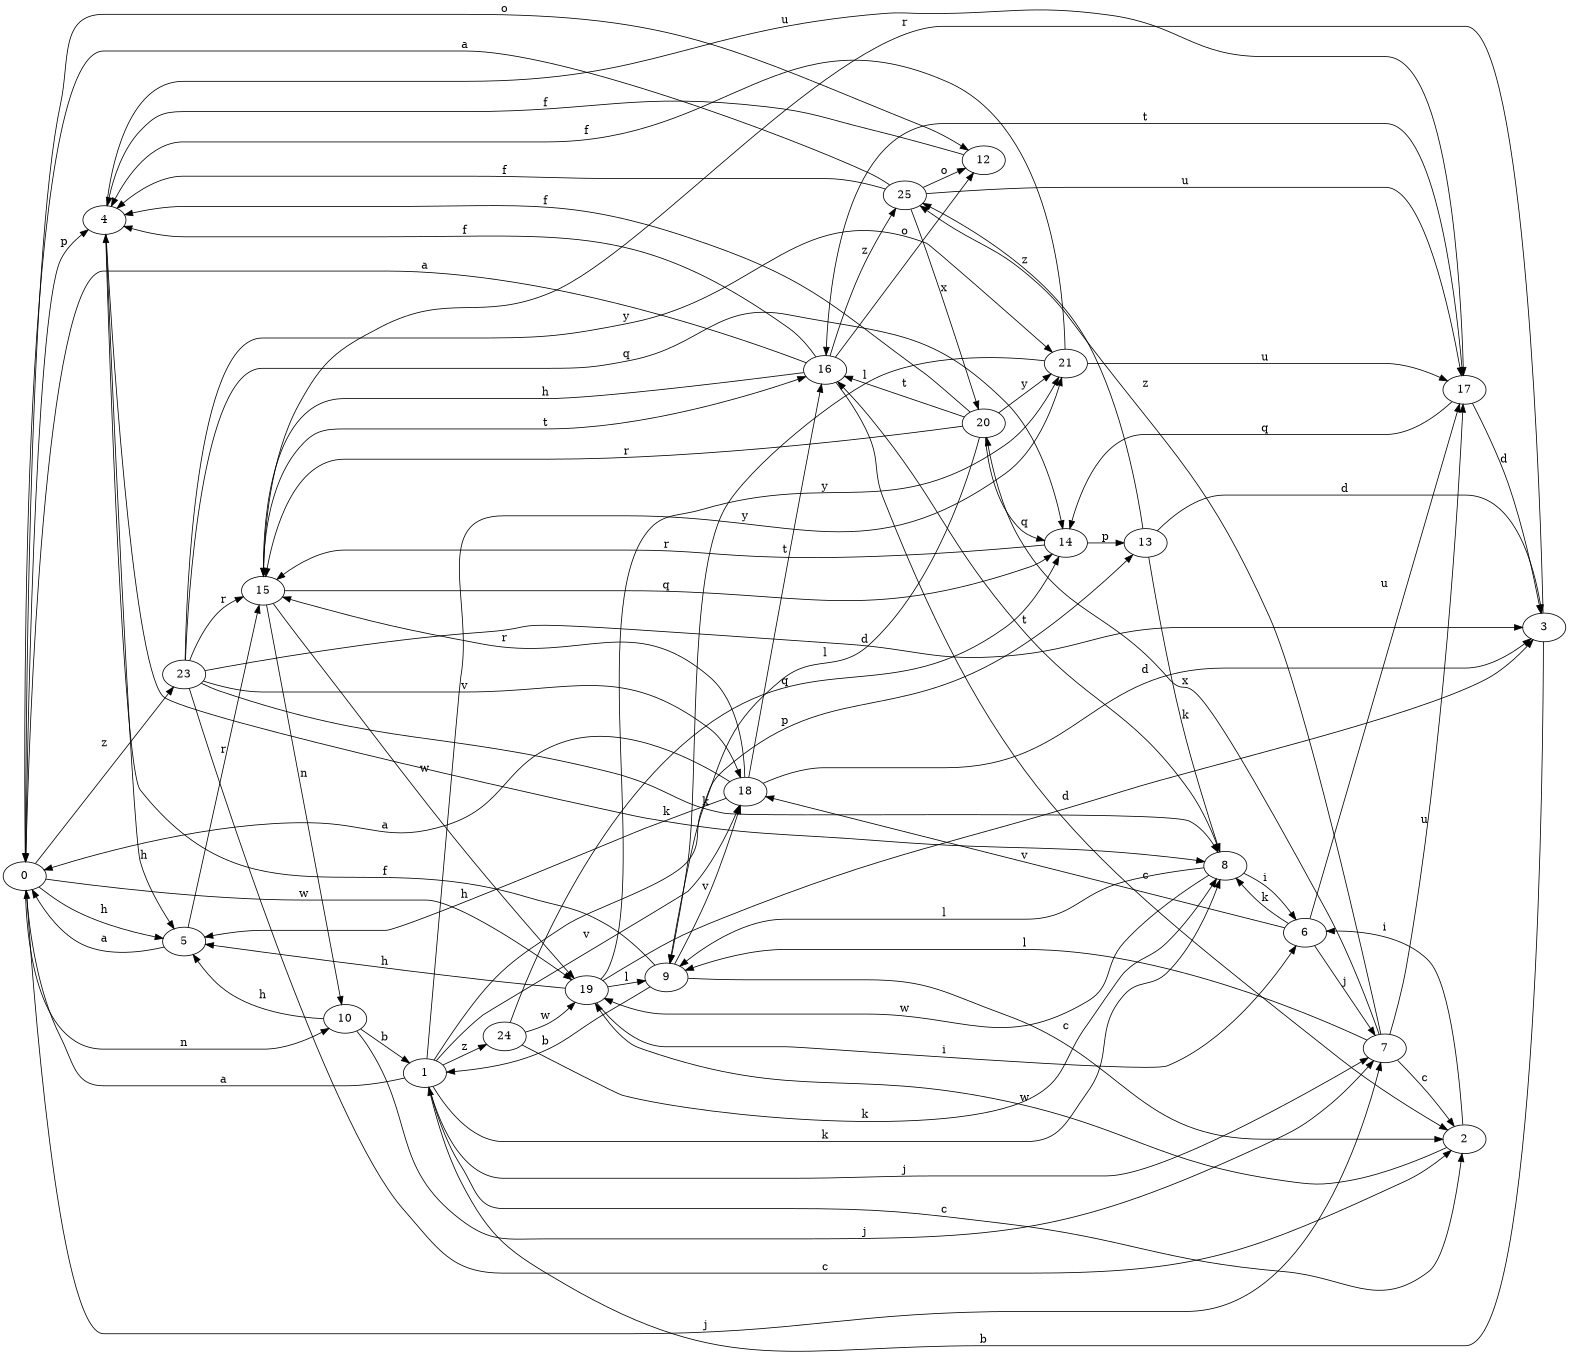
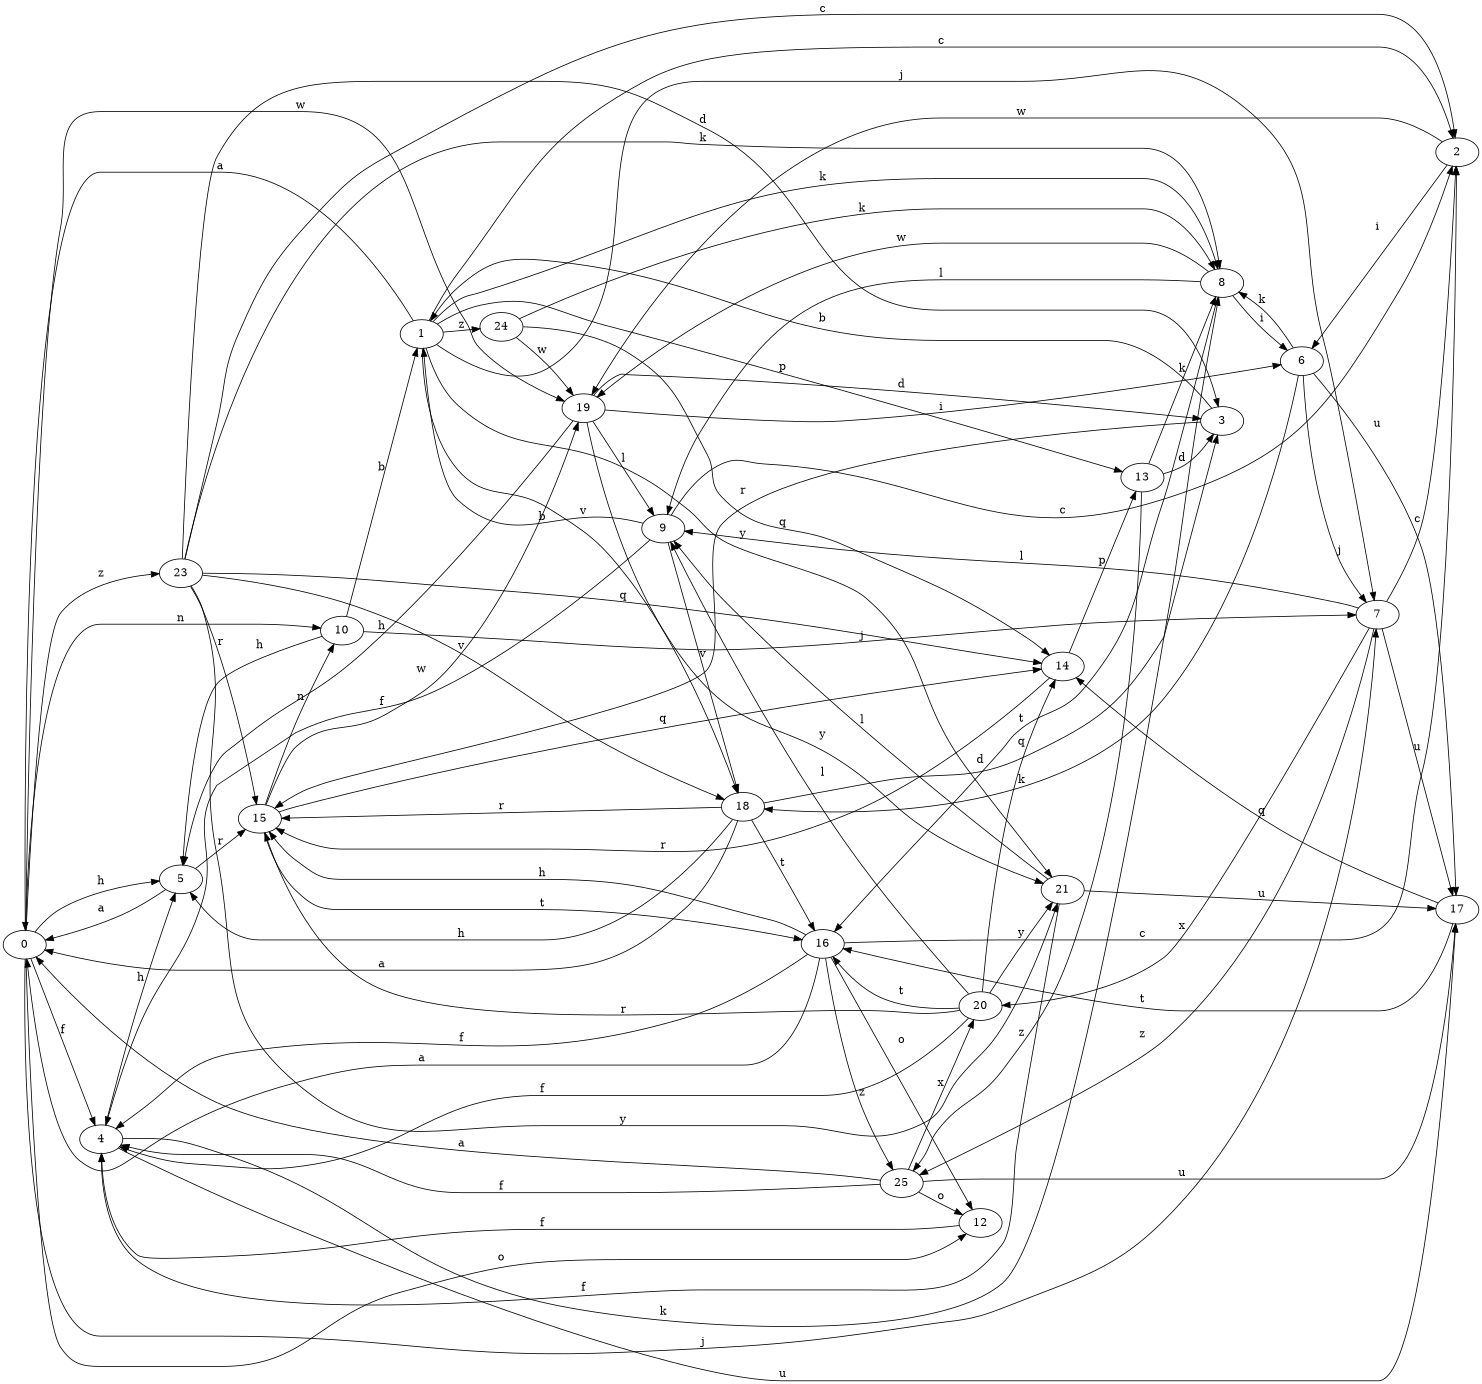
edge "0" -> "4": label "p" -> "f"
edge "17" -> "3": removed, label "d"
edge "6" -> "18": label "v" -> "k"
